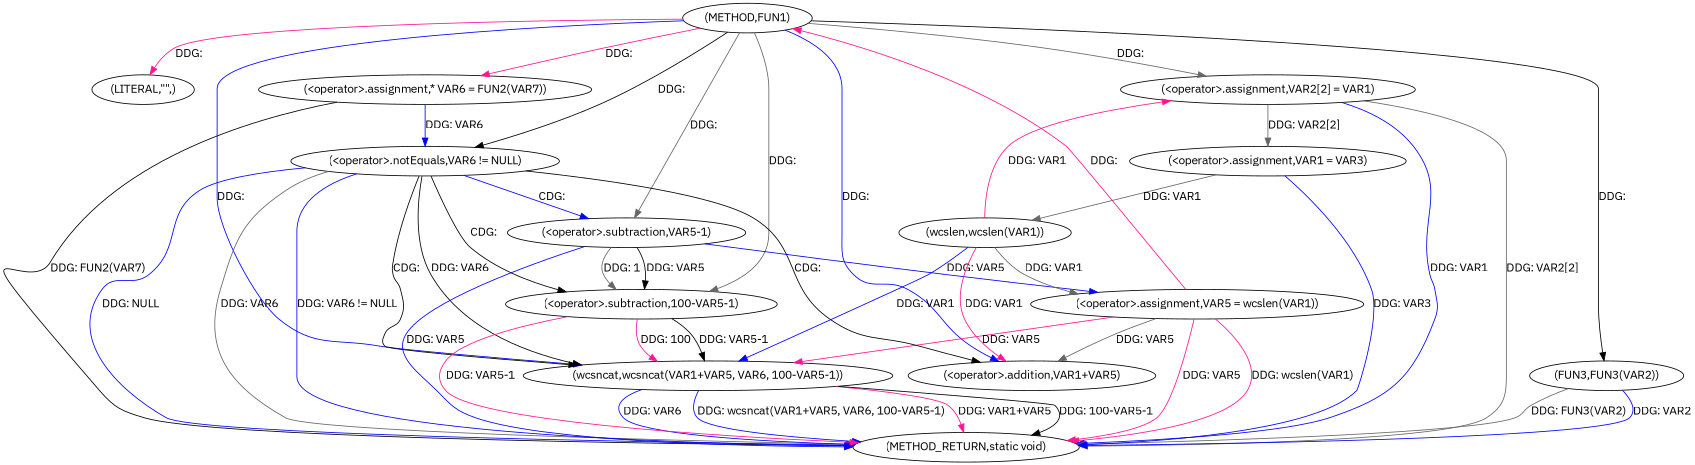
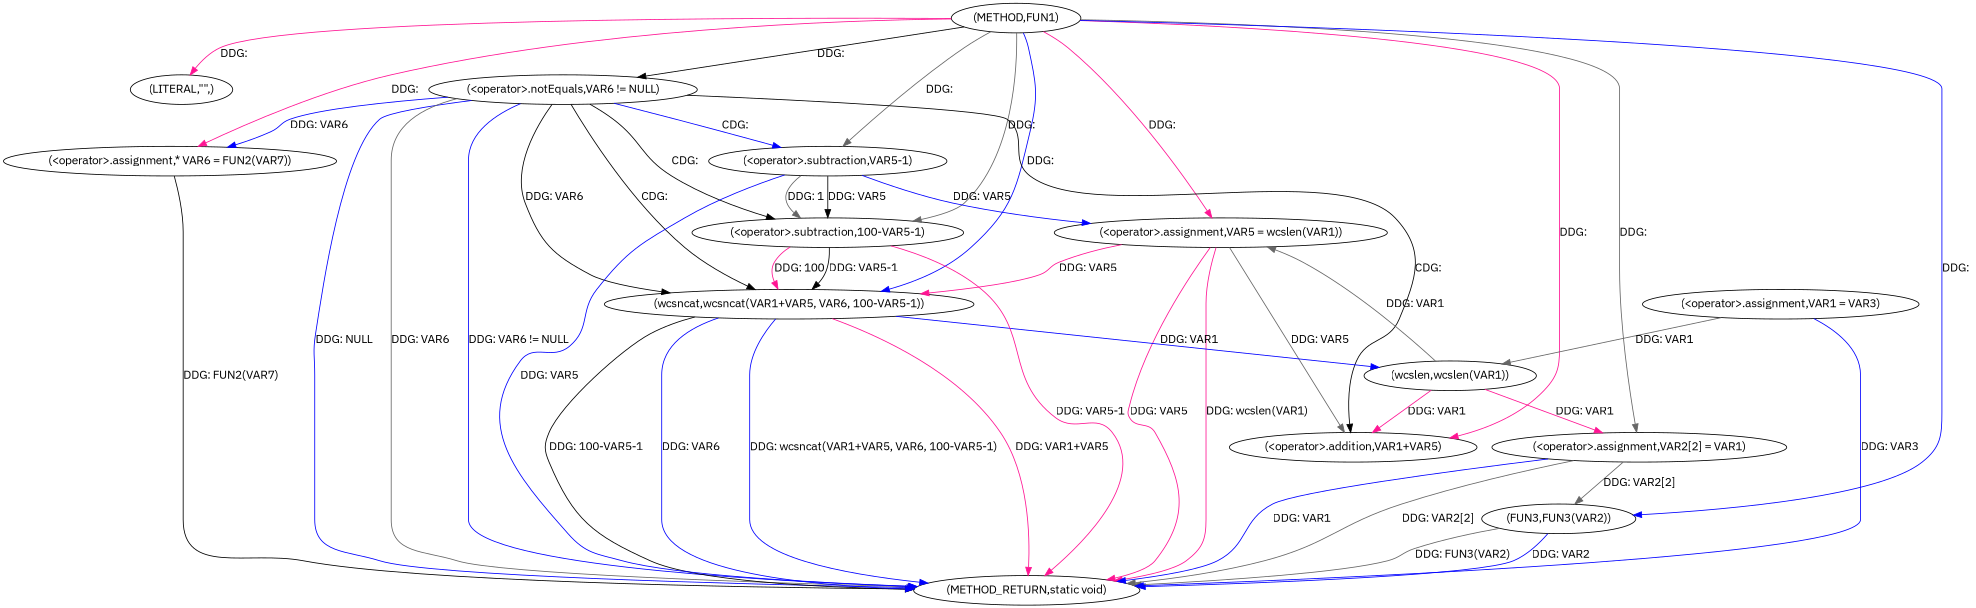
edge "(METHOD,FUN1)" -> "(FUN3,FUN3(VAR2))": color black -> blue
edge "(<operator>.assignment,VAR5 = wcslen(VAR1))" -> "(METHOD,FUN1)": reversed
edge "(<operator>.assignment,* VAR6 = FUN2(VAR7))" -> "(<operator>.notEquals,VAR6 != NULL)": reversed
edge "(<operator>.assignment,VAR2[2] = VAR1)" -> "(<operator>.assignment,VAR1 = VAR3)": now "(<operator>.assignment,VAR2[2] = VAR1)" -> "(FUN3,FUN3(VAR2))"
edge "(METHOD,FUN1)" -> "(<operator>.addition,VAR1+VAR5)": color blue -> deeppink
edge "(wcslen,wcslen(VAR1))" -> "(wcsncat,wcsncat(VAR1+VAR5, VAR6, 100-VAR5-1))": reversed
